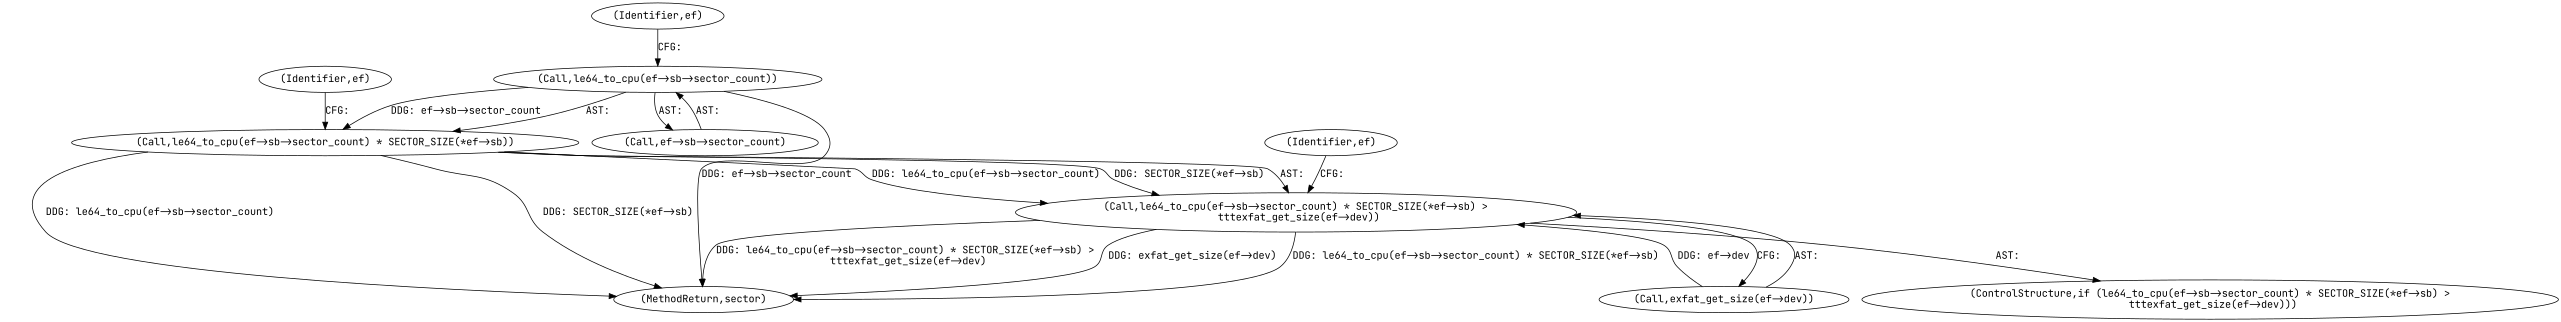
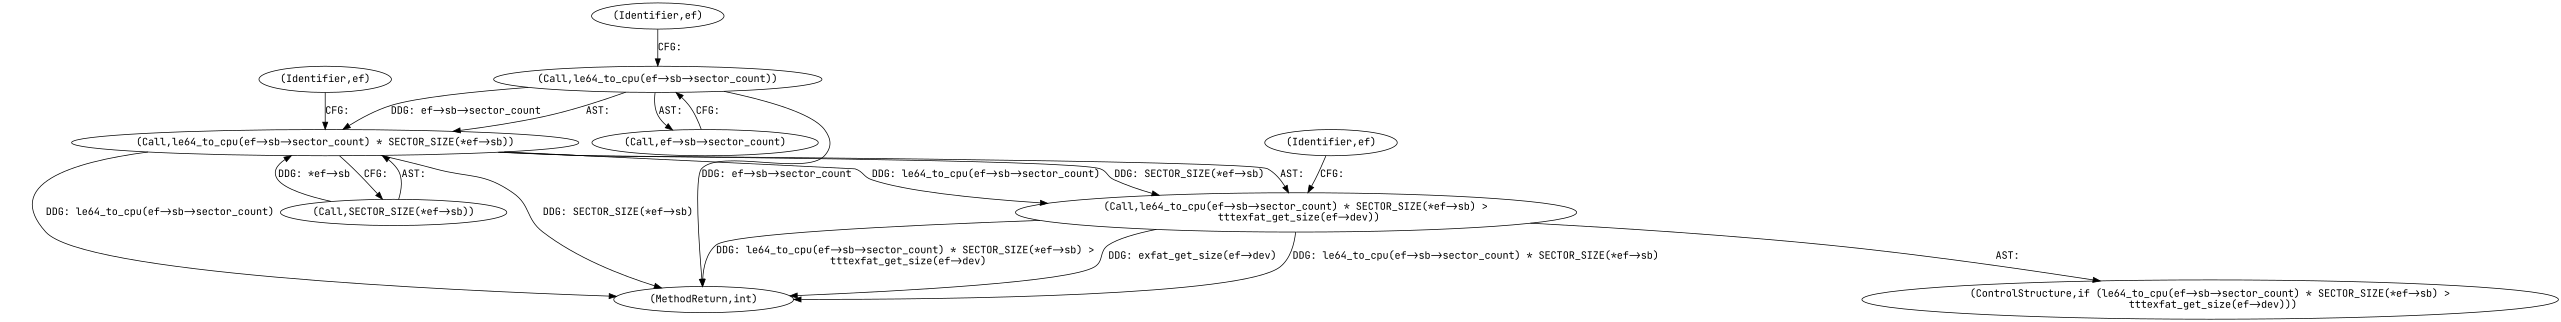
edge "(Call,ef->sb->sector_count)" -> "(Call,le64_to_cpu(ef->sb->sector_count))": label "AST: " -> "CFG: "
node "(Call,SECTOR_SIZE(*ef->sb))": added
node "(MethodReturn,sector)": label "(MethodReturn,sector)" -> "(MethodReturn,int)"
node "(Call,exfat_get_size(ef->dev))": removed
